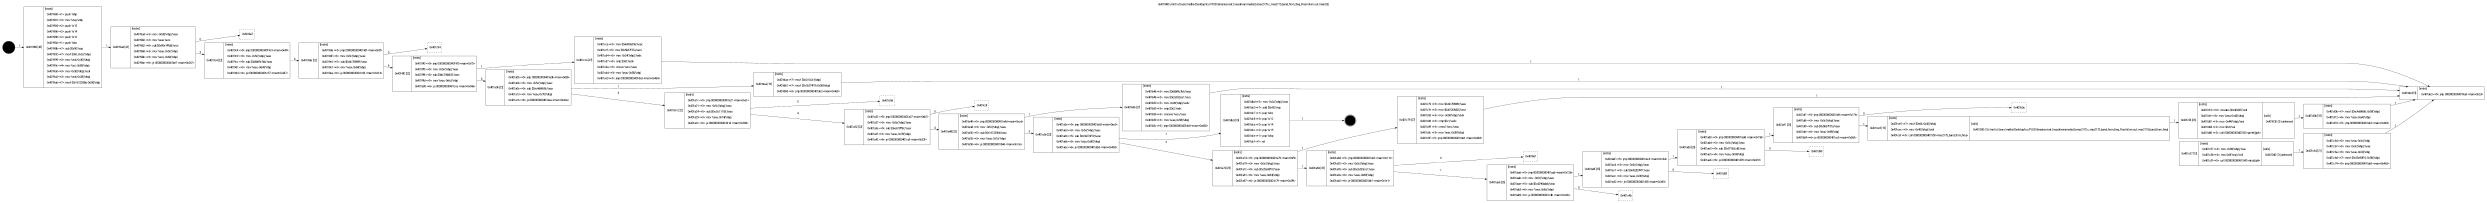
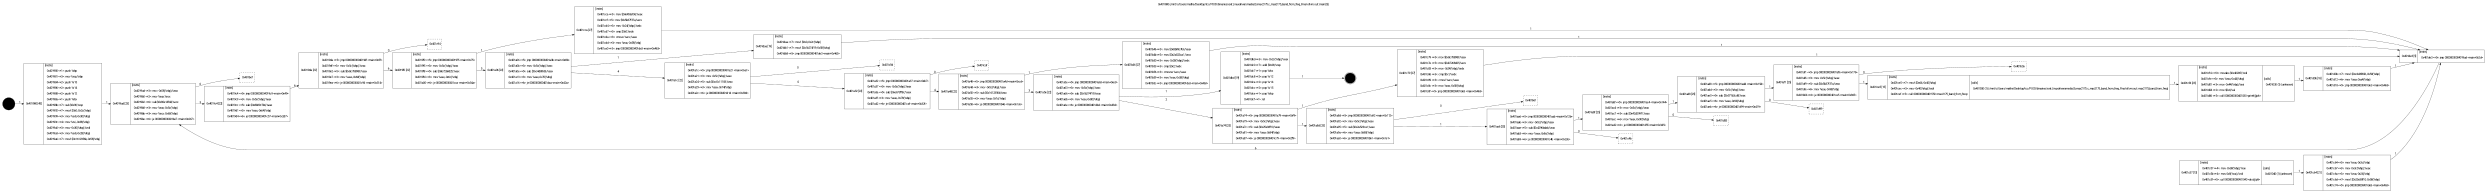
edge "0x401de3 [5]" -> "0x4019ad [23]": added, label "6"
